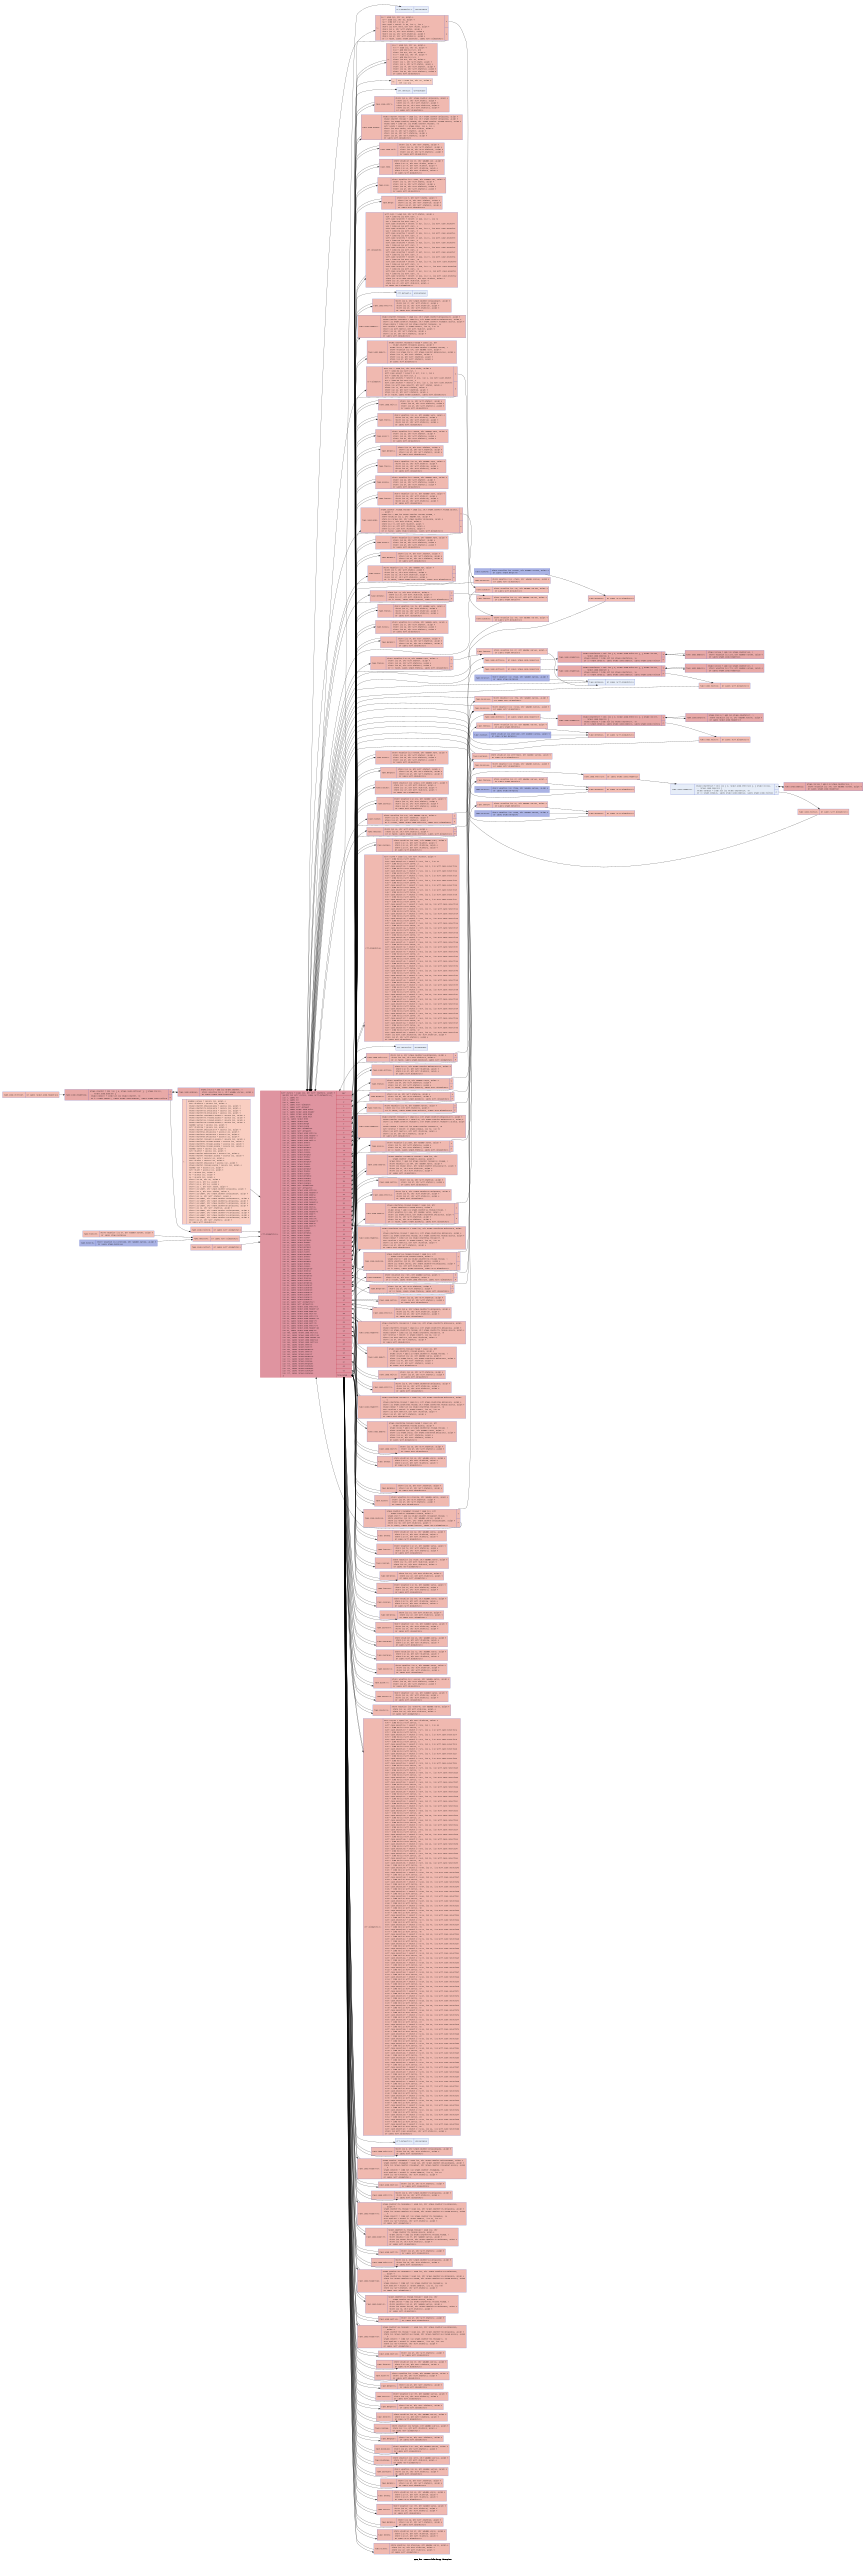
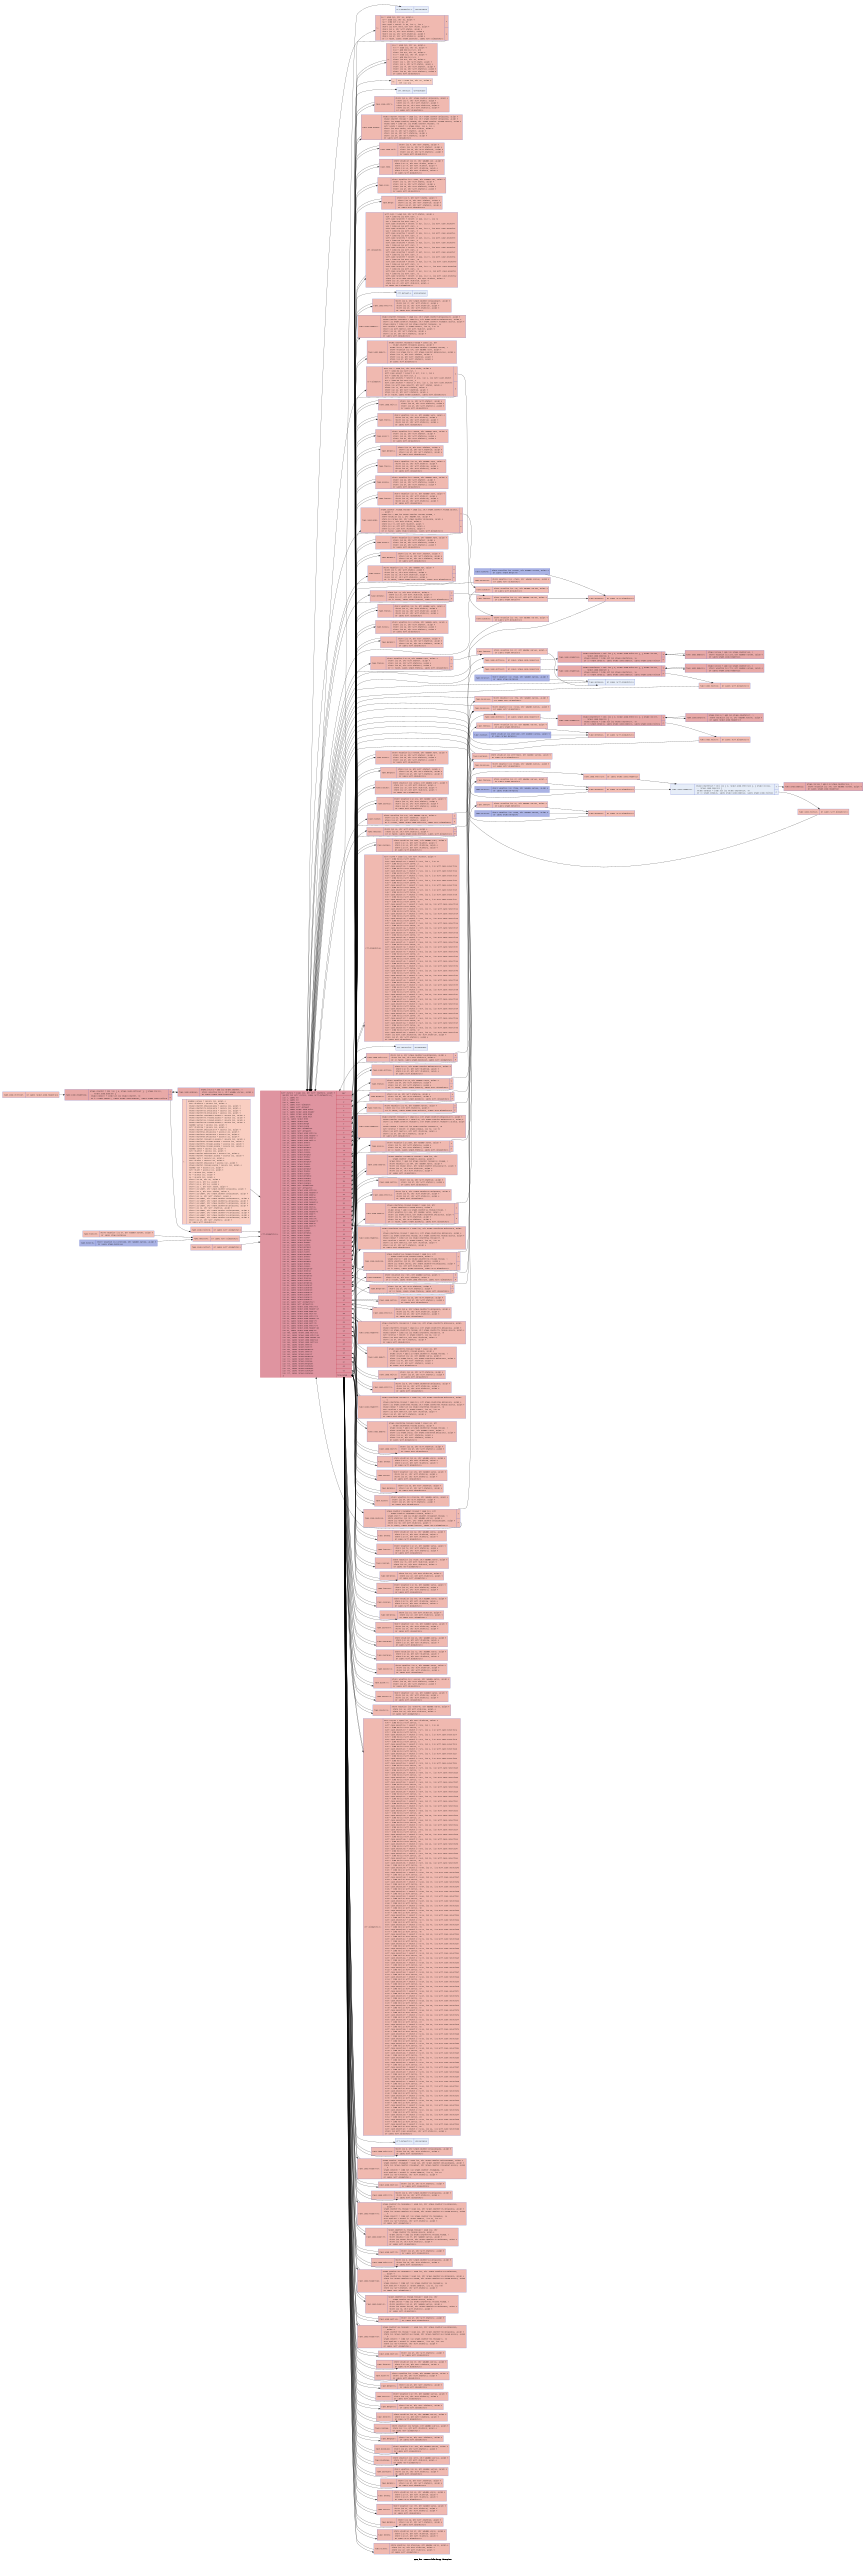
edge "5:" -> "fake.block365:": removed
edge "fake.then347:" -> "fake.merge349:": added
edge "fake.loop.body322:" -> "fake.loop.header321:": now "fake.merge352:" -> "fake.loop.header321:"
node "fake.else87:": added
